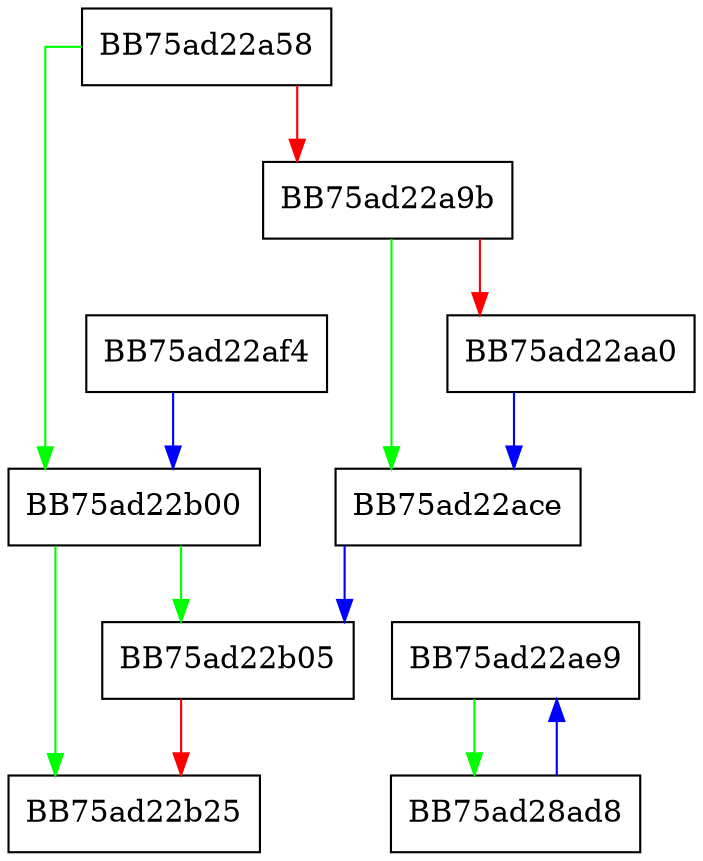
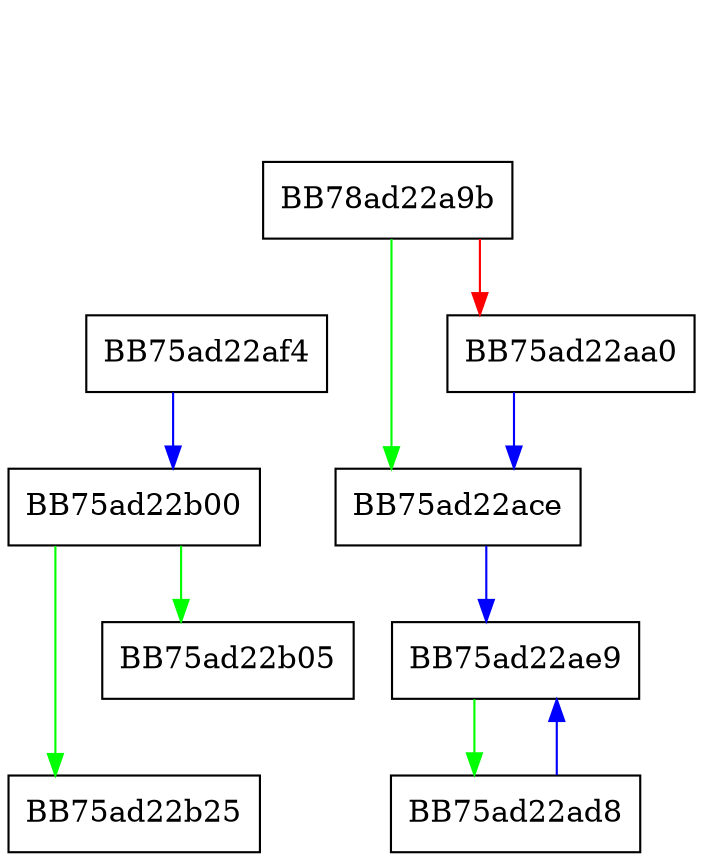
node "BB75ad22a58": removed
node "BB75ad22a9b": label "BB75ad22a9b" -> "BB78ad22a9b"
edge "BB75ad22ace" -> "BB75ad22b05": now "BB75ad22ace" -> "BB75ad22ae9"
edge "BB75ad22b05" -> "BB75ad22b25": removed
node "BB75ad28ad8": label "BB75ad28ad8" -> "BB75ad22ad8"
